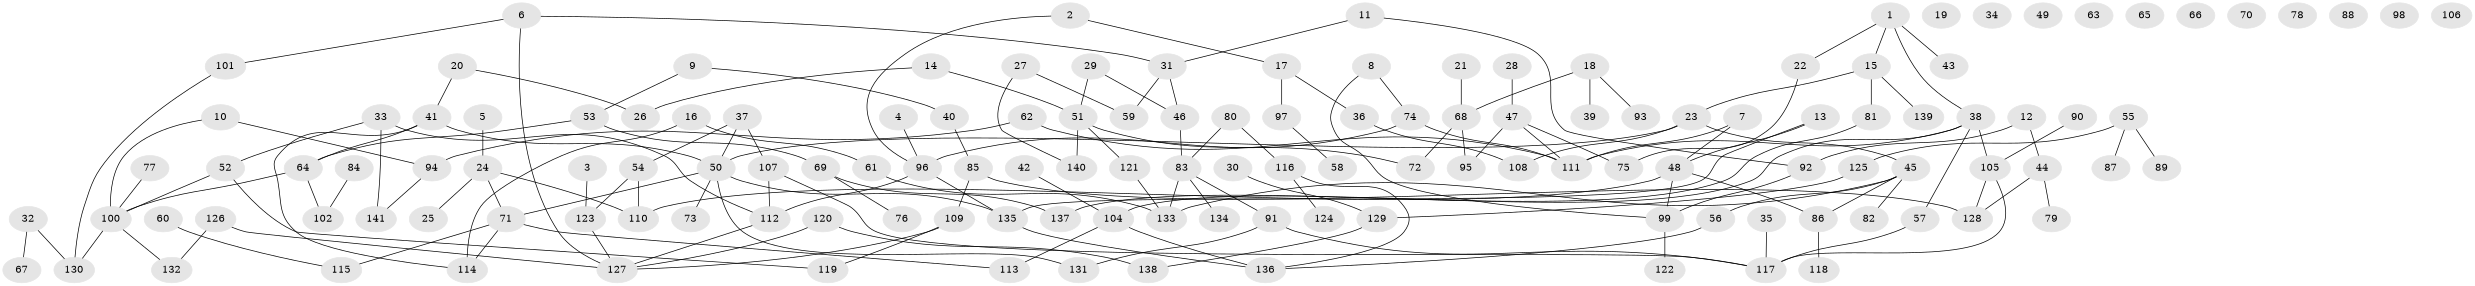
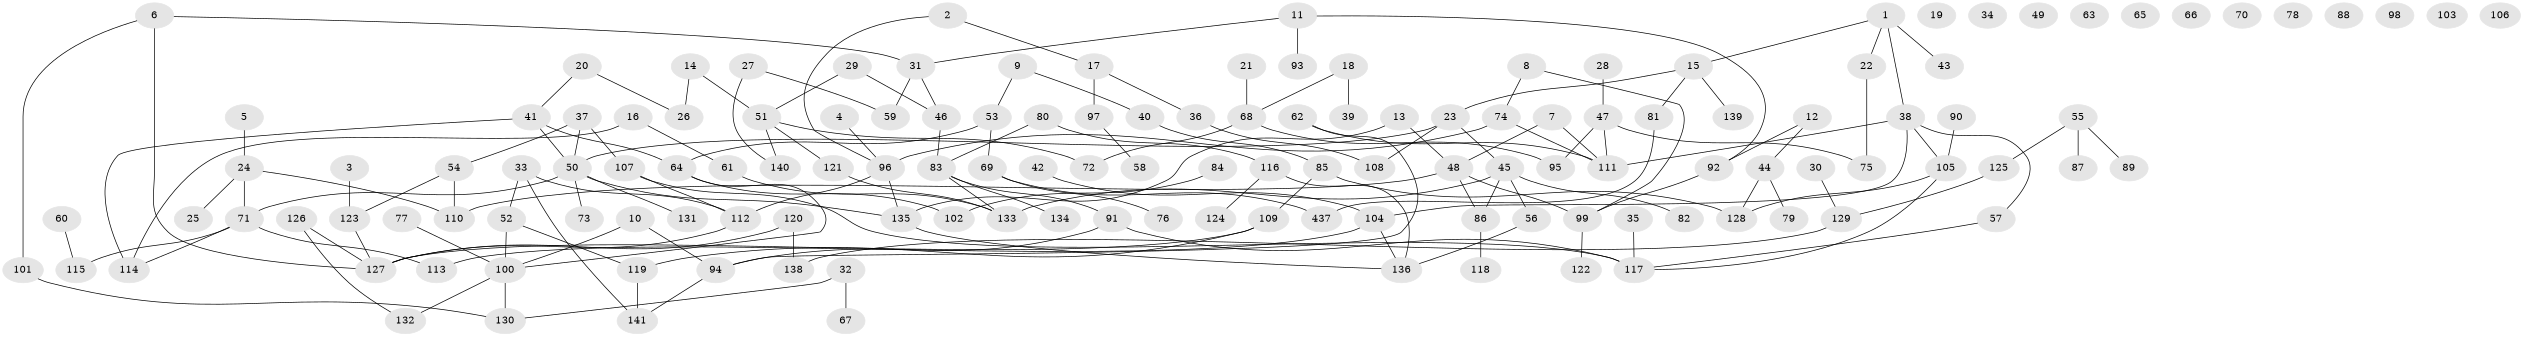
node "103": added
edge "18" -- "93": now "11" -- "93"
node "137": label "137" -> "437"
edge "91" -- "131": now "91" -- "94"
edge "119" -- "141": added
